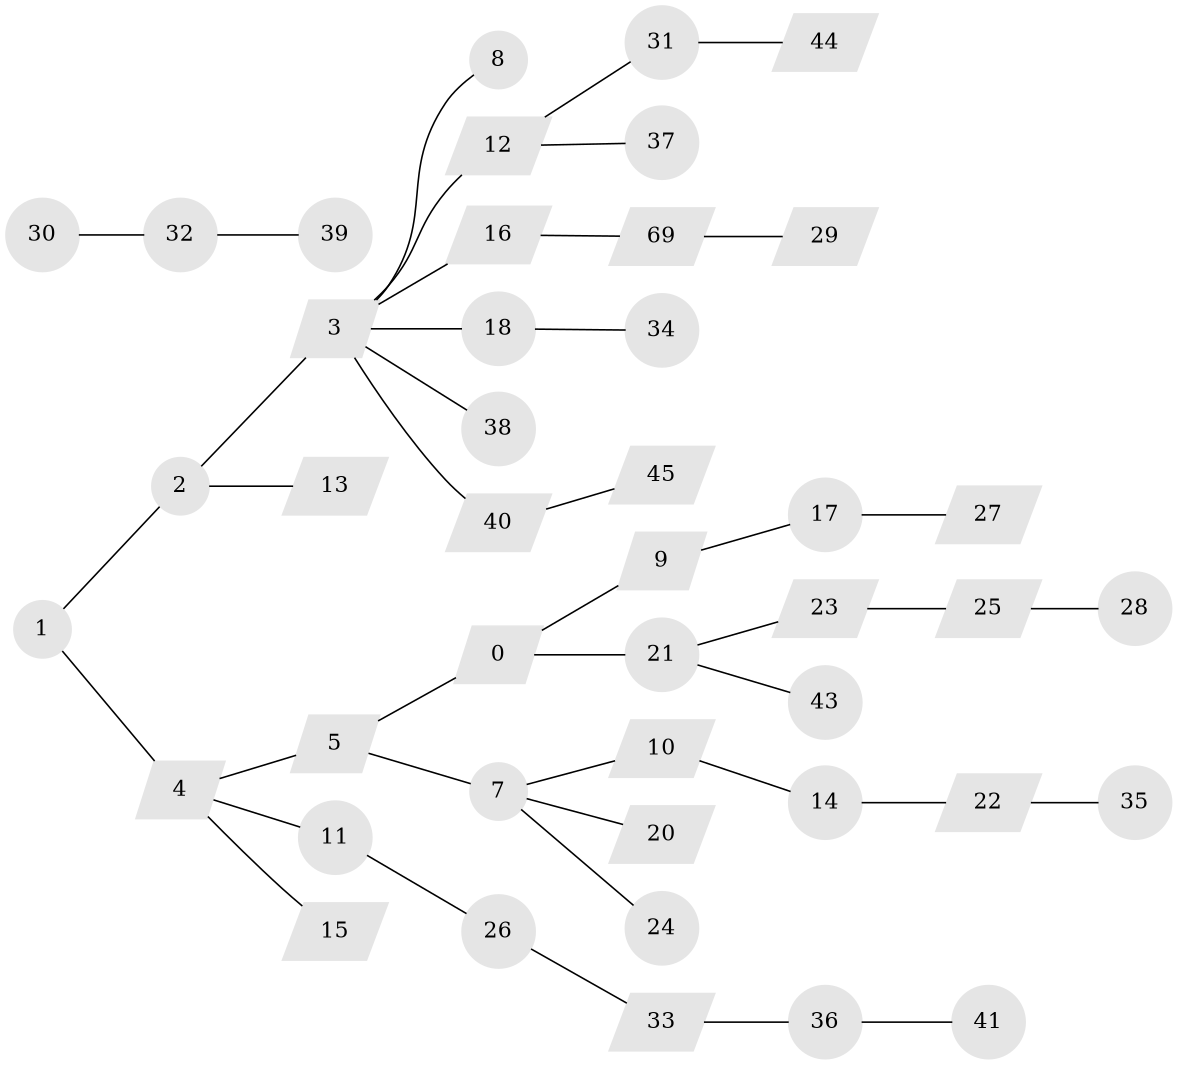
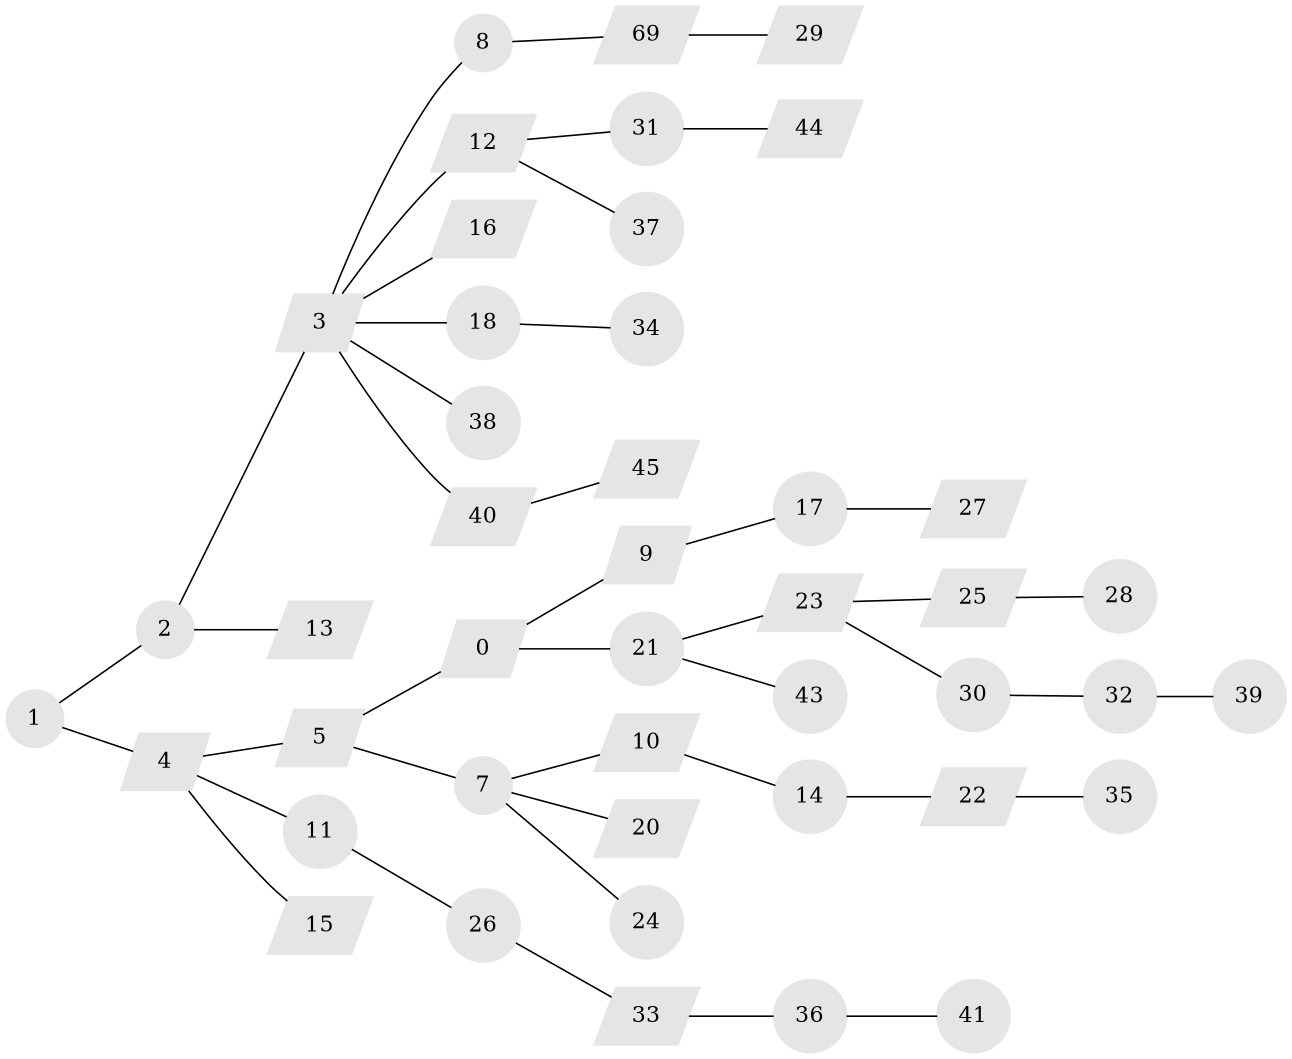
edge "16" -- "69": now "8" -- "69"
edge "23" -- "30": added
